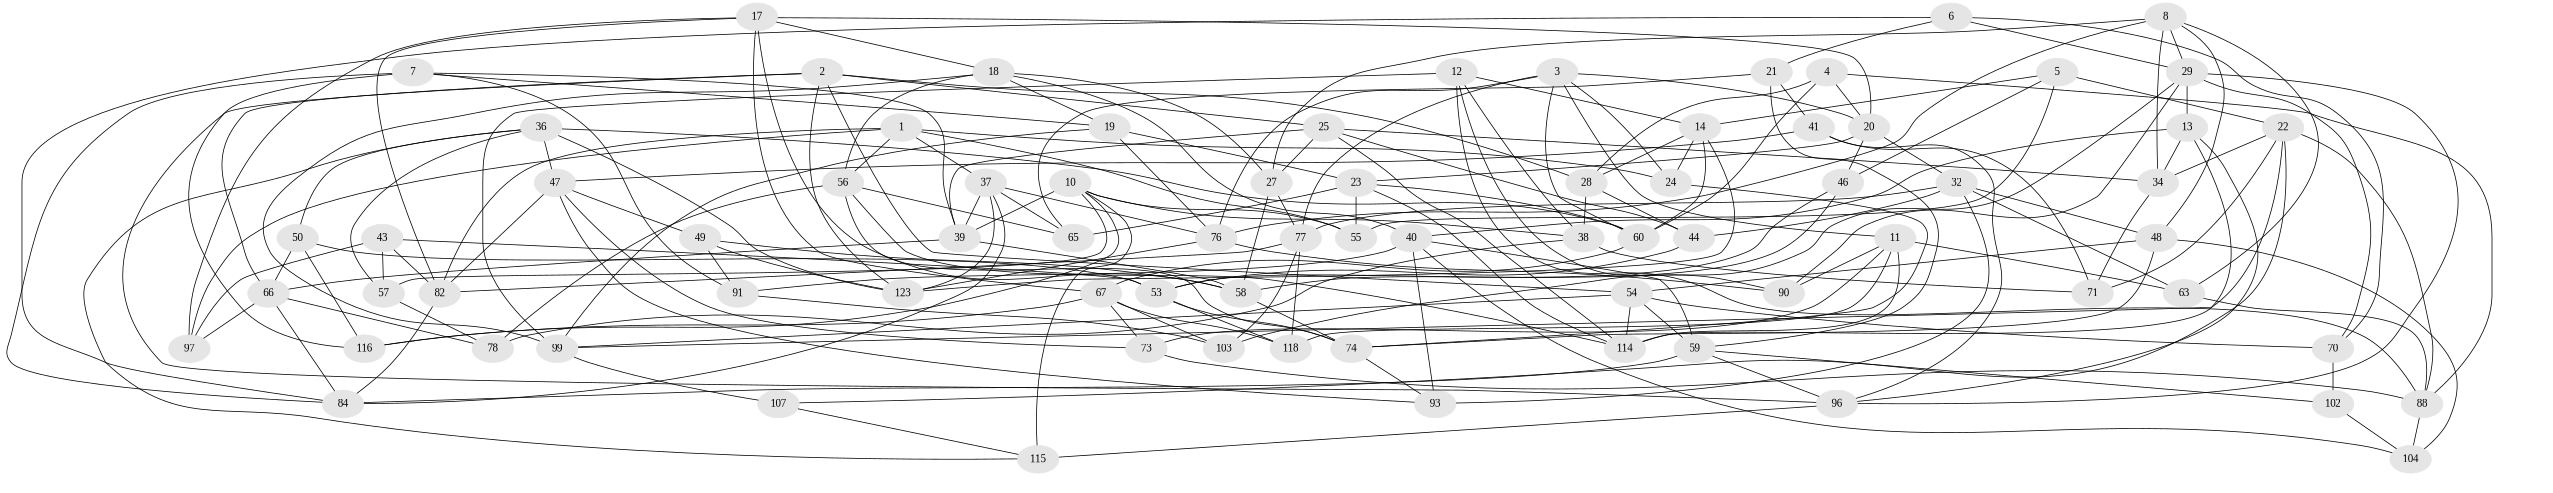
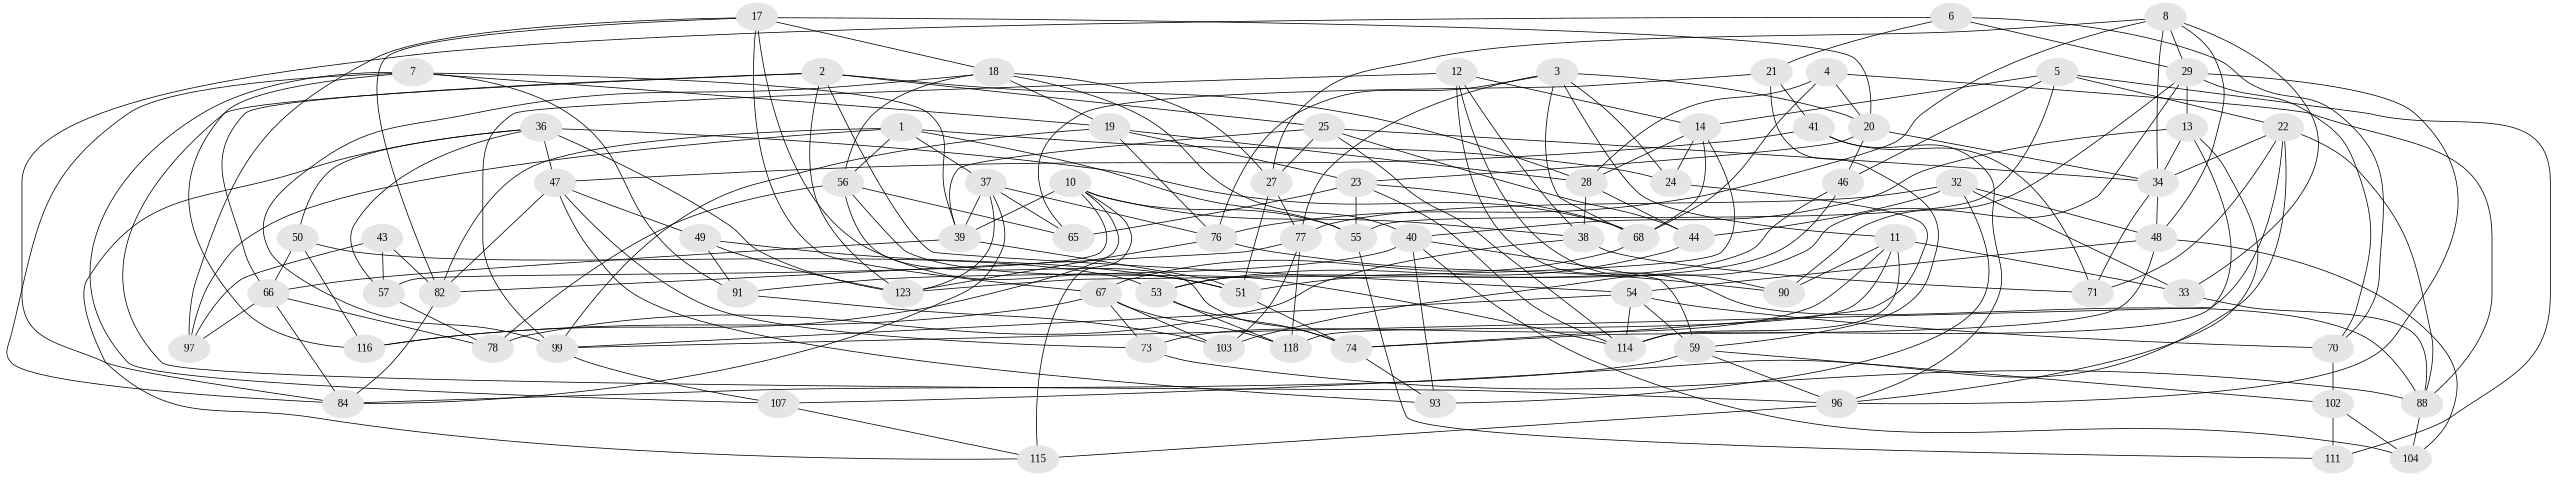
edge "19" -- "28": added
edge "20" -- "32": now "20" -- "34"
edge "34" -- "48": added
node "60": label "60" -> "68"
edge "43" -- "53": removed
node "58": label "58" -> "51"
node "63": label "63" -> "33"
edge "7" -- "107": added
node "111": added
